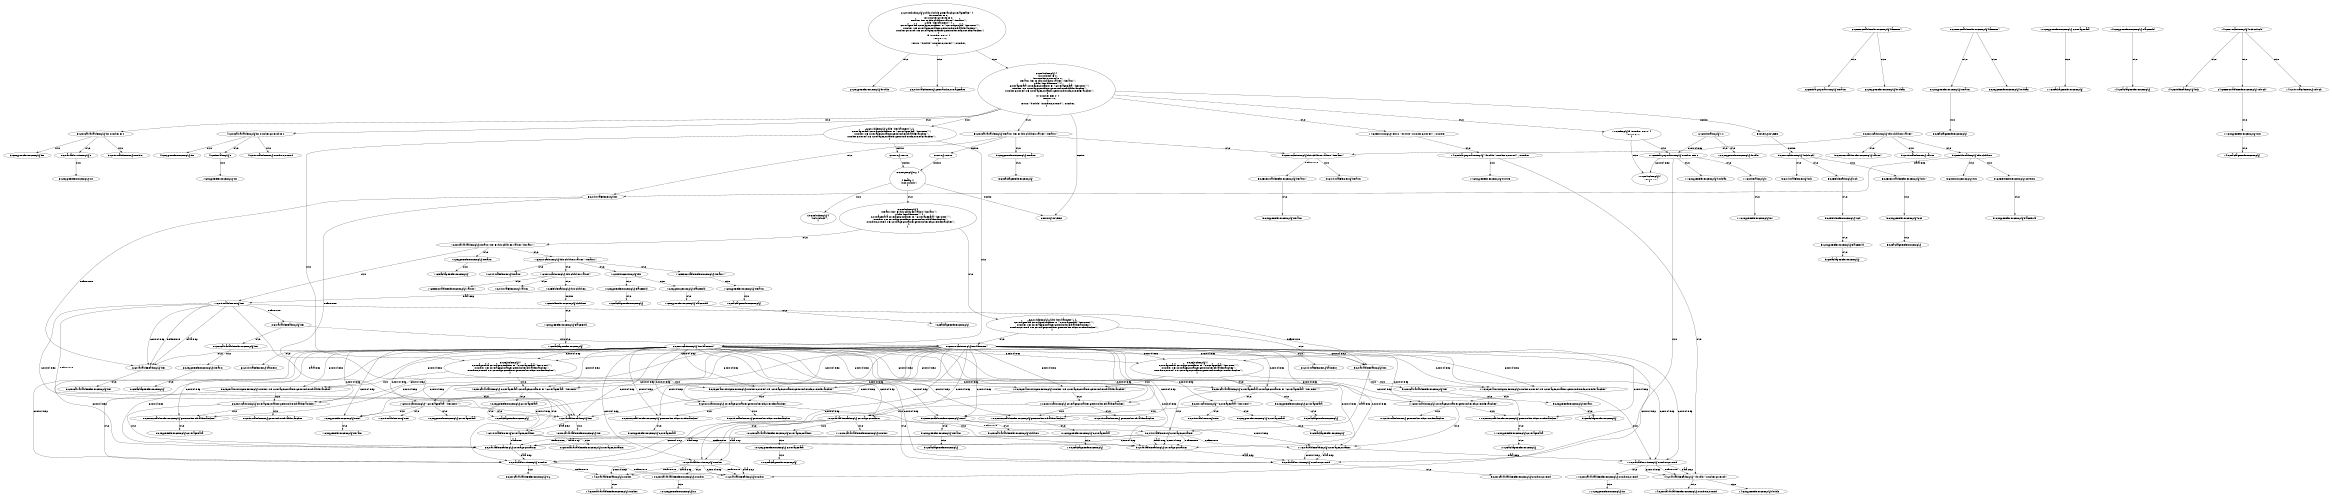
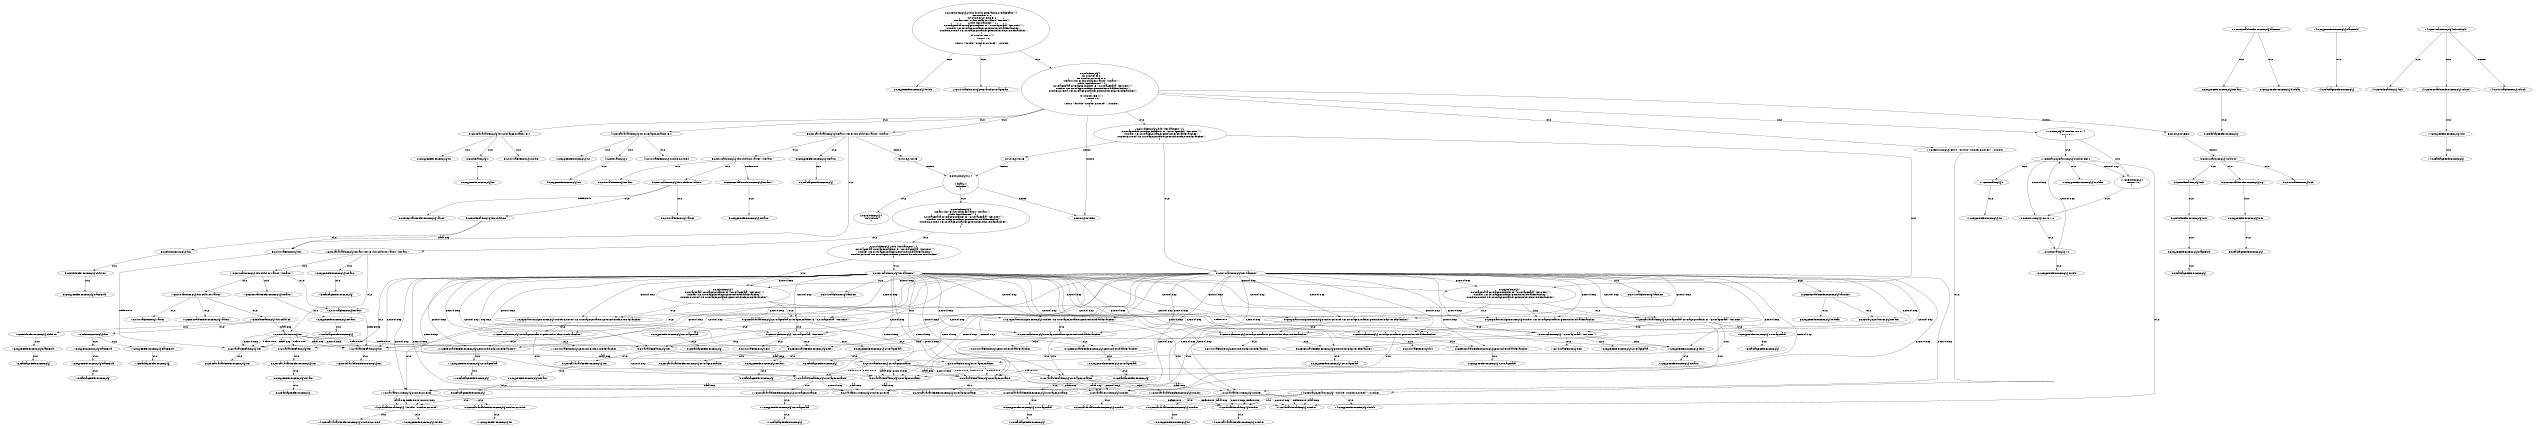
edge "14:CtInvocationImpl@lock.unlock()" -> "14:CtVirtualElement@unlock": label "AST" -> "Action"
node "3:CtLocalVariableImpl@int number = 0": label "3:CtLocalVariableImpl@int number = 0" -> "3:CtLocalVariableImpl@int coverageContainer = 0"
node "4:CtLocalVariableImpl@int numberCovered = 0": label "4:CtLocalVariableImpl@int numberCovered = 0" -> "4:CtLocalVariableImpl@int coverageContainer = 0"
edge "5:CtInvocationImpl@this.children.values()" -> "5:CtExecutableReferenceImpl@values()": label "AST" -> "Define-Use"
edge "5:CtInvocationImpl@this.children.values()" -> "5:CtInvocationImpl@this.children.values().iterator()": reversed
node "3:CtVariableWriteImpl@0": label "3:CtVariableWriteImpl@0" -> "3:CtLiteralImpl@0"
edge "5:CtFieldReadImpl@this.children" -> "5:CtFieldReferenceImpl@children": now "5:CtThisAccessImpl@this" -> "5:CtFieldReferenceImpl@children"
node "6:CtTryImpl@try { } finally { lock.unlock(); }": label "6:CtTryImpl@try { } finally { lock.unlock(); }" -> "6:CtTryImpl@try { } finally { lock.this(); }"
node "5:CtExecutableReferenceImpl@lock()": label "5:CtExecutableReferenceImpl@lock()" -> "5:CtExecutableReferenceImpl@try()"
node "12:CtReturnImpl@return 1.0": added
edge "7:CtInvocationImpl@this.children.values().iterator()" -> "7:CtThisAccessImpl@this": now "7:CtFieldReadImpl@this.children" -> "7:CtThisAccessImpl@this"
edge "6:CtInvocationImpl@iter.hasNext()" -> "6:CtExecutableReferenceImpl@hasNext()": added, label "AST"
edge "7:CtFieldReadImpl@this.children" -> "7:CtFieldReferenceImpl@children": label "Action" -> "AST"
edge "6:CtInvocationImpl@iter.hasNext()" -> "9:CtInvocationImpl@((CoverageData) (iter.next()))": added, label "Control Dep"
edge "5:CtVirtualElement@iter" -> "7:CtVariableReadImpl@iter": now "7:CtVirtualElement@iterator" -> "7:CtVariableReadImpl@iter"
edge "9:CtInvocationImpl@((CoverageData) (iter.next()))" -> "9:CtVariableReadImpl@iter": added, label "AST"
edge "8:CtVariableReadImpl@iter" -> "8:CtInvocationImpl@iter.hasNext()": reversed
edge "8:CtInvocationImpl@iter.hasNext()" -> "7:CtTypeReferenceImpl@next()": label "Control Dep" -> "Define-Use"
edge "8:CtInvocationImpl@iter.hasNext()" -> "9:CtExecutableReferenceImpl@next()": label "Control Dep" -> "Dep Dep"
node "11:CtLocalVariableReferenceImpl@coverageContainer": added
edge "14:CtBinaryOperatorImpl@((double) (numberCovered)) / number" -> "14:CtVariableReadImpl@number": added, label "AST"
node "8:CtVirtualElement@getNumberOfValidBranches": label "8:CtVirtualElement@getNumberOfValidBranches" -> "8:CtVirtualElement@this"
edge "10:CtVariableReadImpl@coverageContainer" -> "9:CtVirtualElement@coverageContainer": reversed
node "9:CtLocalVariableReferenceImpl@children": label "9:CtLocalVariableReferenceImpl@children" -> "9:CtLocalVariableReferenceImpl@coverageContainer"
edge "7:CtVirtualElement@coverageContainer" -> "8:CtLocalVariableReferenceImpl@coverageContainer": now "8:CtVariableReadImpl@coverageContainer" -> "8:CtLocalVariableReferenceImpl@coverageContainer"
edge "7:CtVirtualElement@coverageContainer" -> "8:CtVariableReadImpl@coverageContainer": label "Data-Use" -> "Define-Use"
node "8:CtLocalVariableReferenceImpl@try": label "8:CtLocalVariableReferenceImpl@try" -> "8:CtLocalVariableReferenceImpl@number"
node "9:CtLocalVariableReferenceImpl@numberCovered": removed
